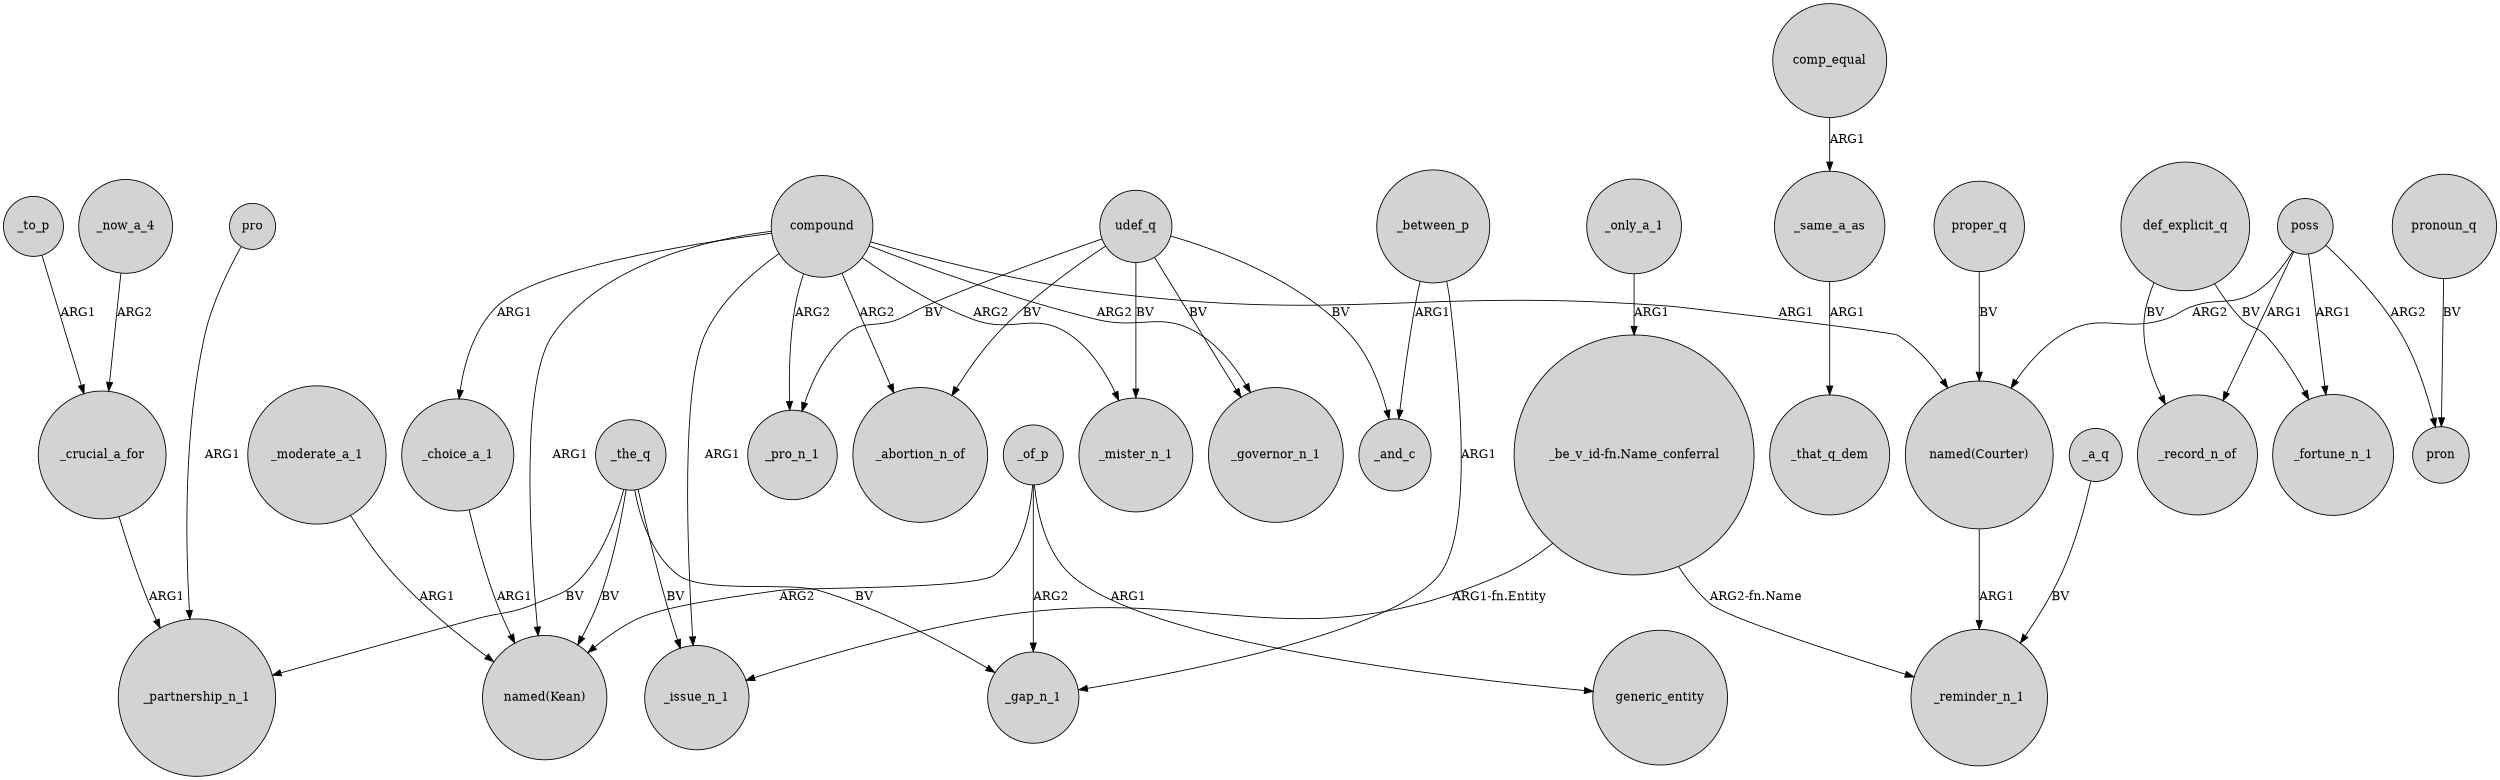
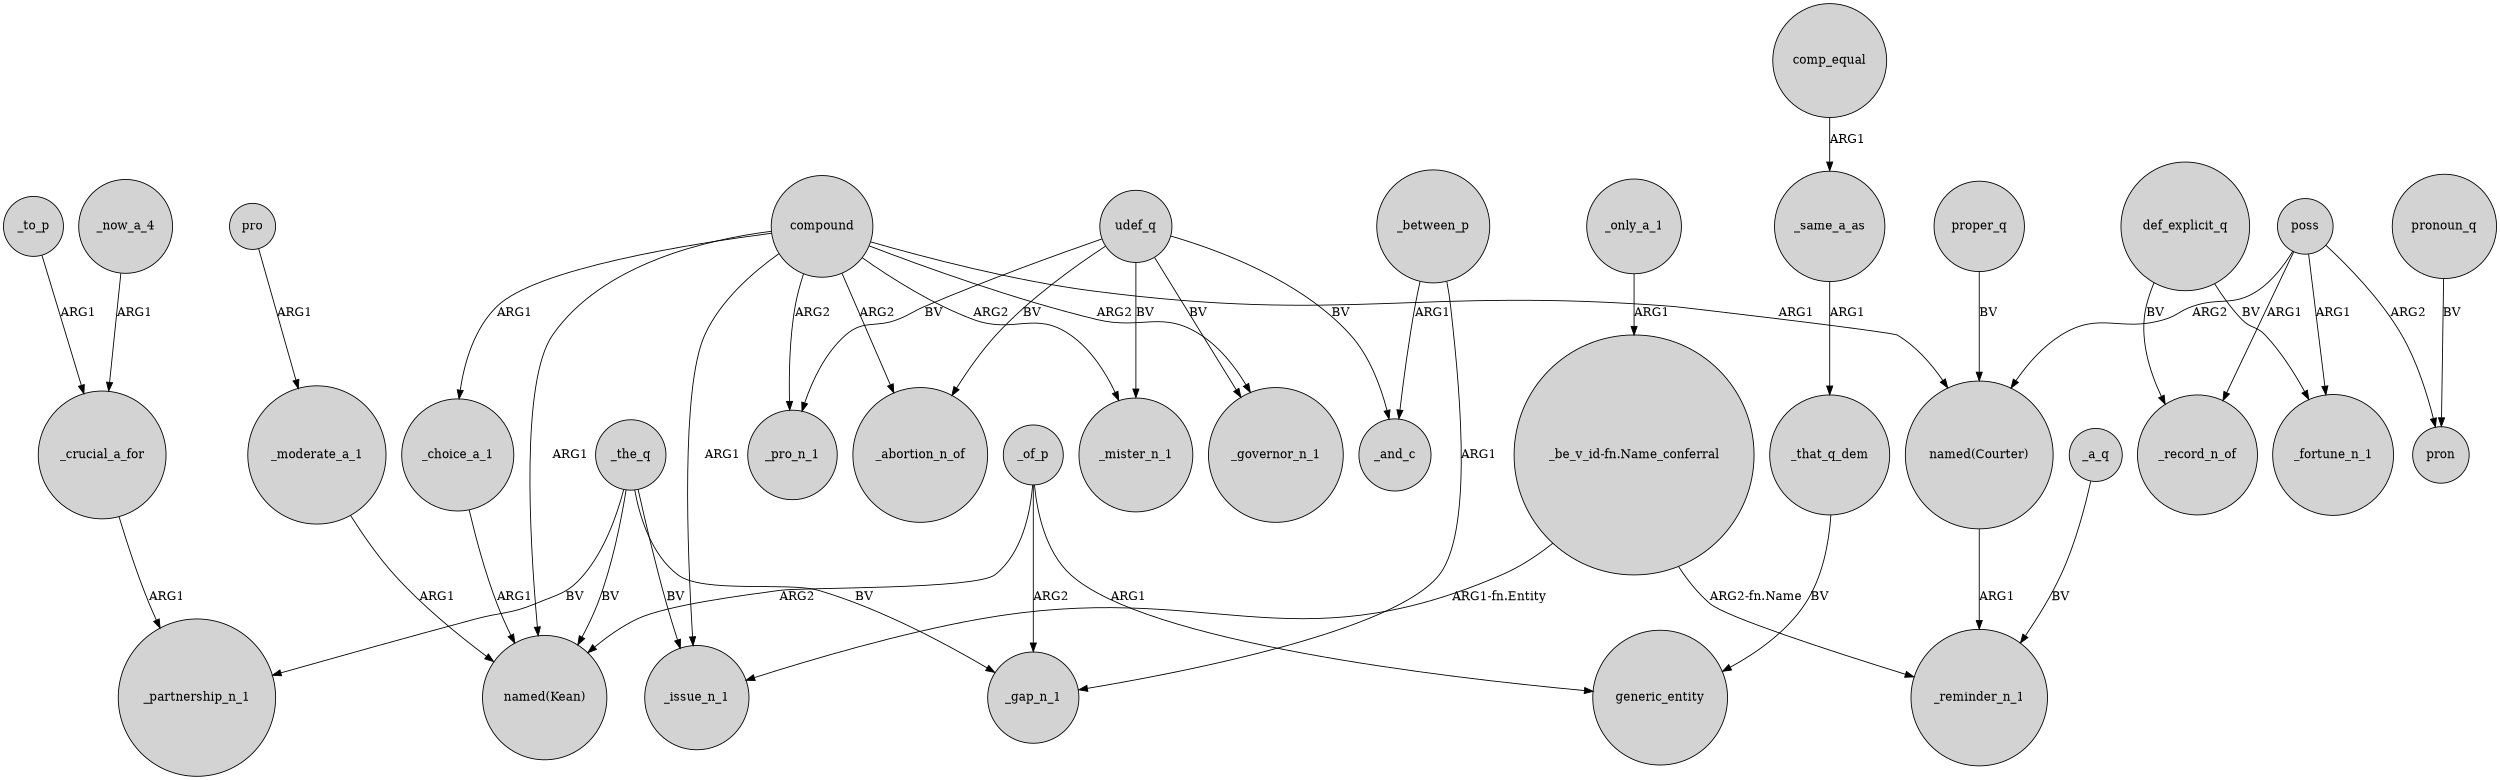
edge "_now_a_4" -> "_crucial_a_for": label "ARG2" -> "ARG1"
edge "pro" -> "_partnership_n_1": now "pro" -> "_moderate_a_1"
edge "_that_q_dem" -> "generic_entity": added, label "BV"
